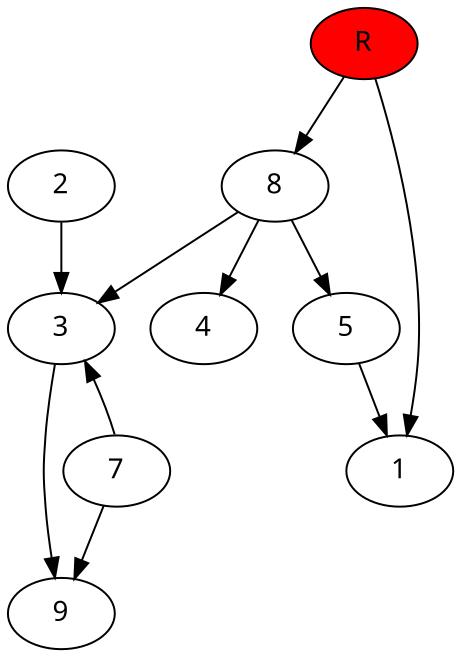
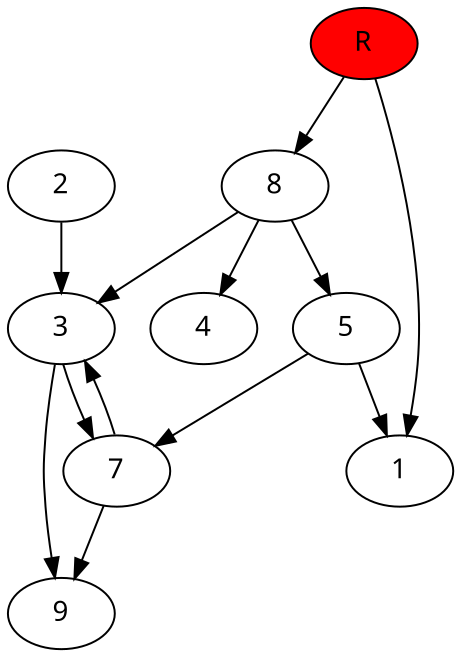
edge "3" -> "7": added
edge "5" -> "7": added
